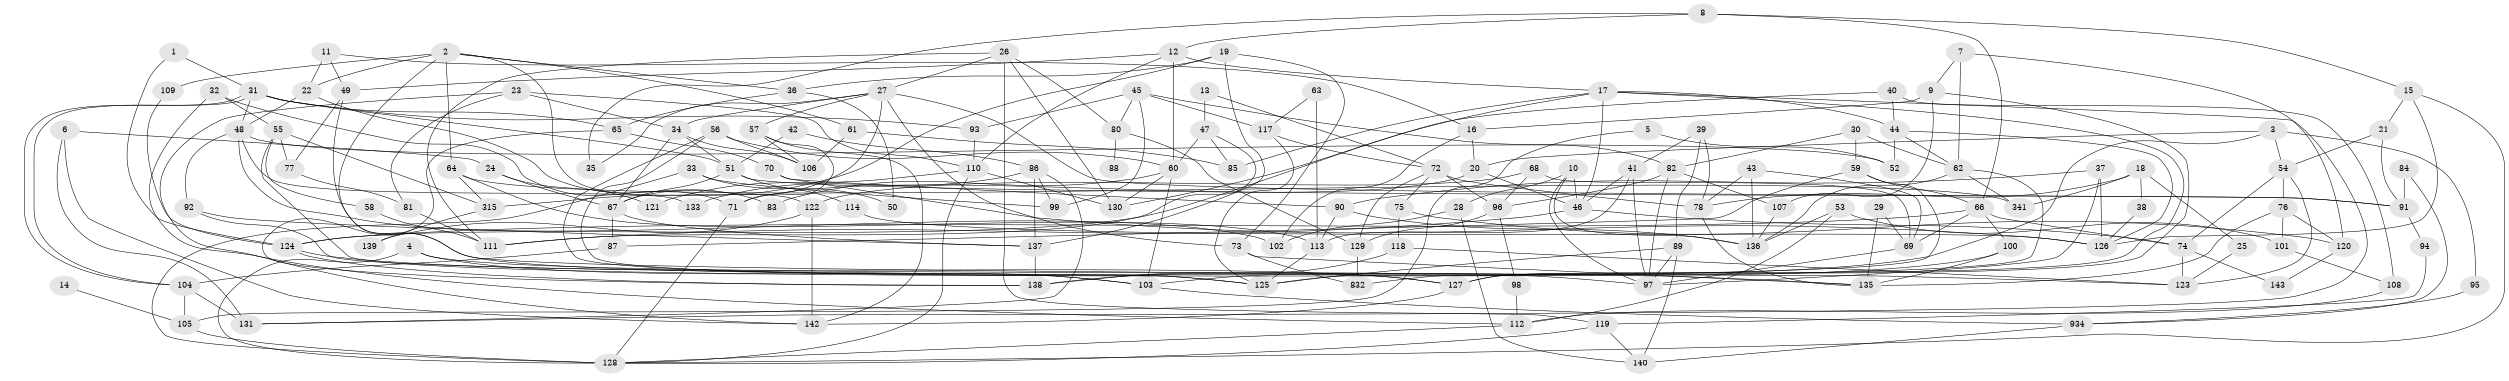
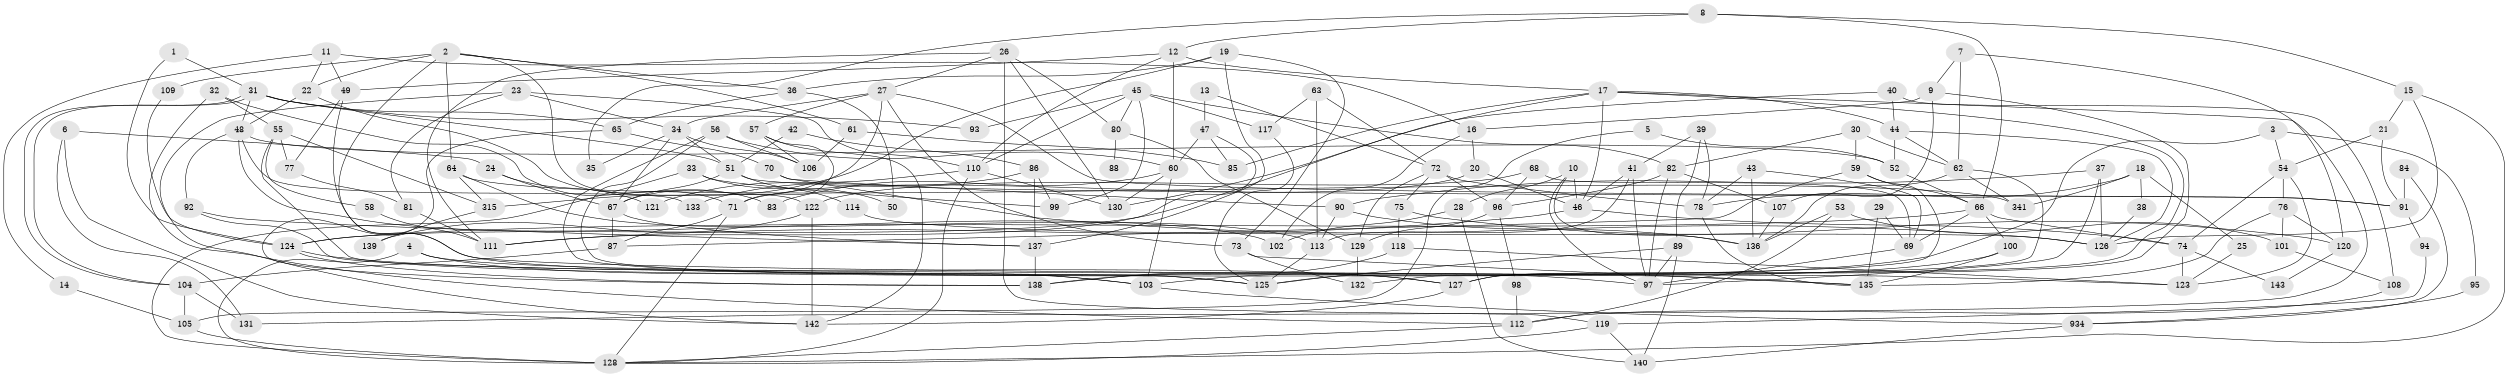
edge "11" -- "14": added
edge "27" -- "35": now "34" -- "35"
edge "3" -- "20": removed
edge "93" -- "110": now "45" -- "110"
edge "117" -- "72": now "63" -- "72"
edge "52" -- "66": added
edge "71" -- "87": added
node "832": label "832" -> "132"
edge "86" -- "131": removed
